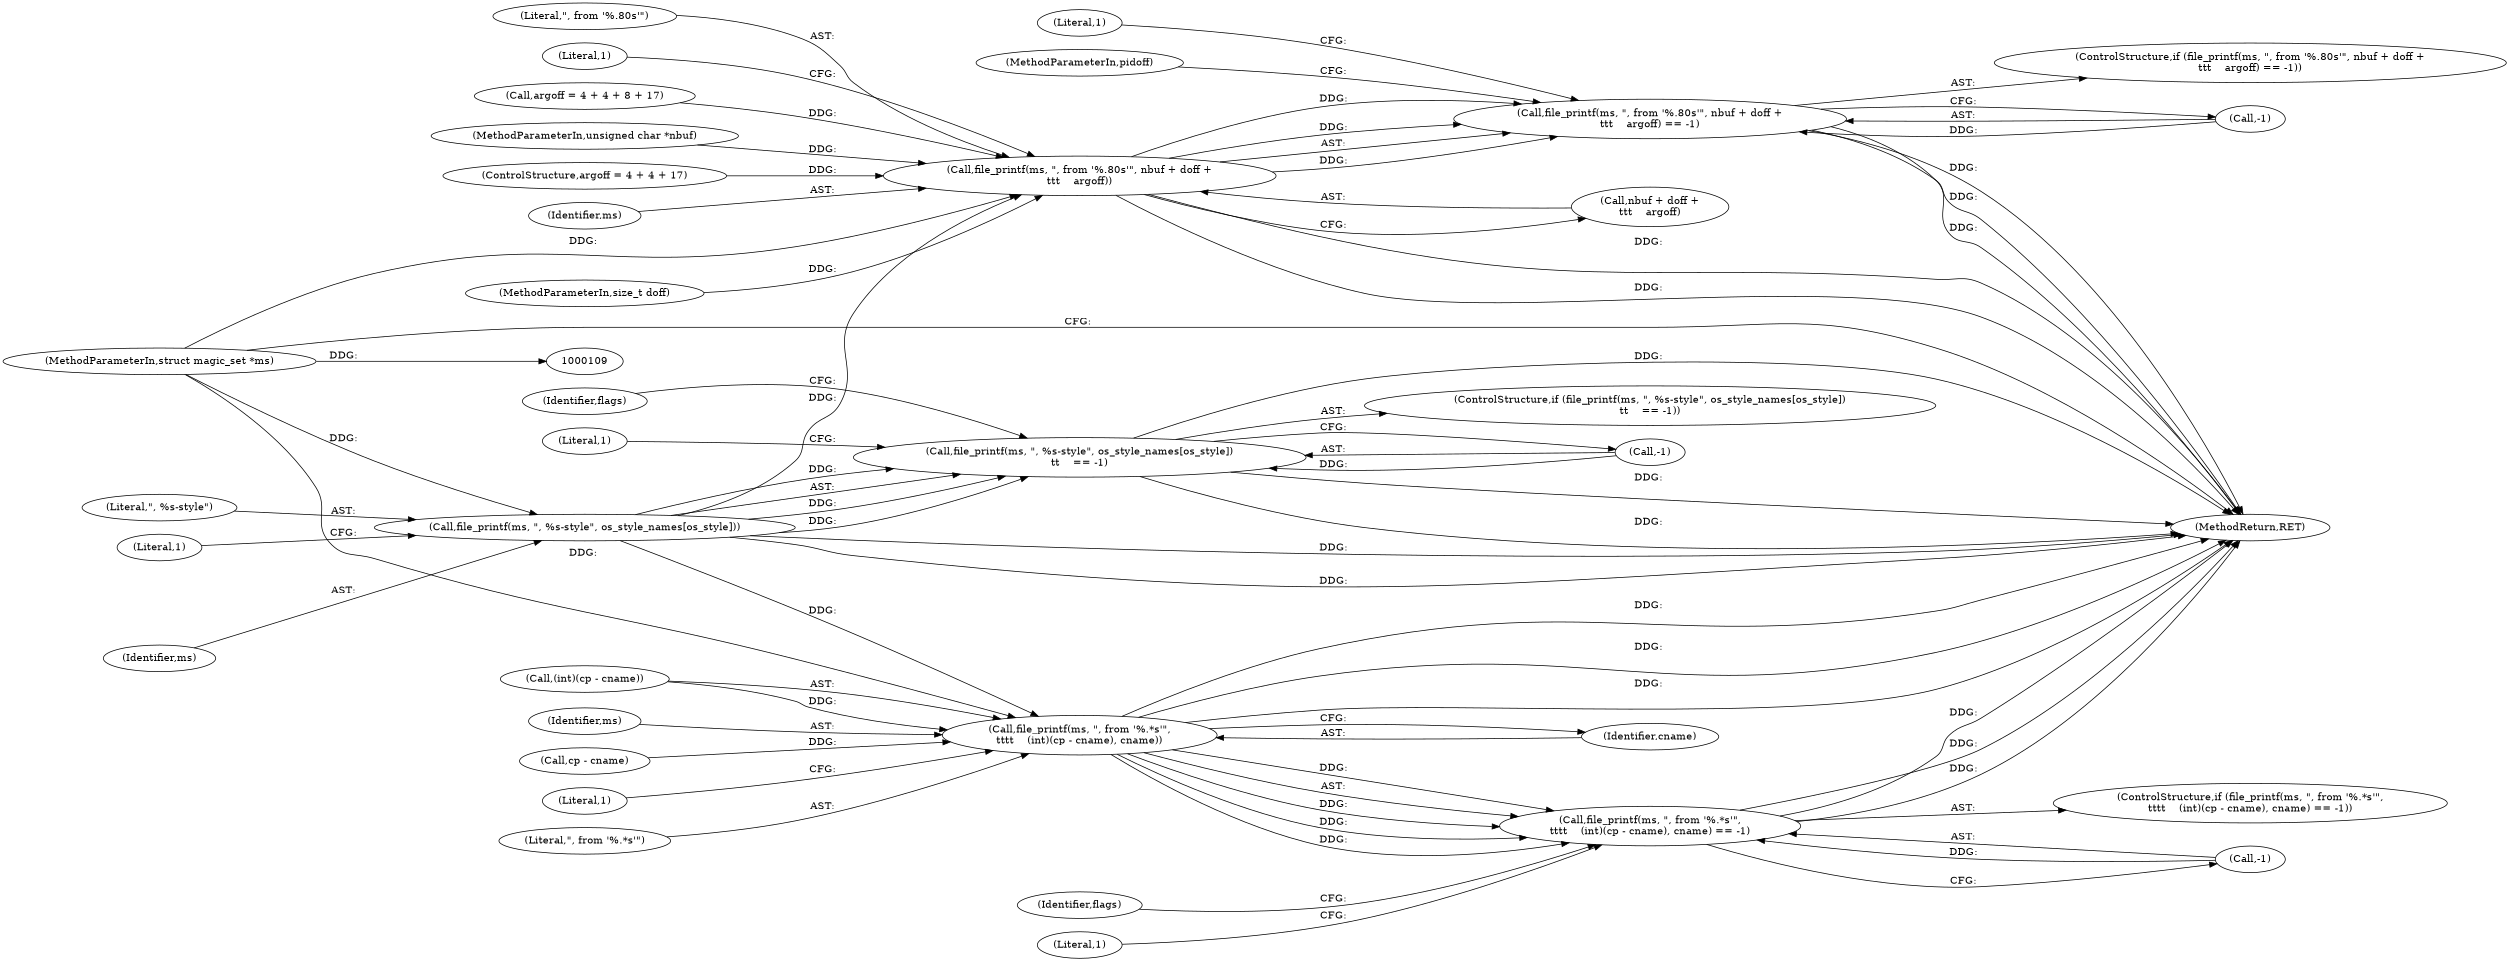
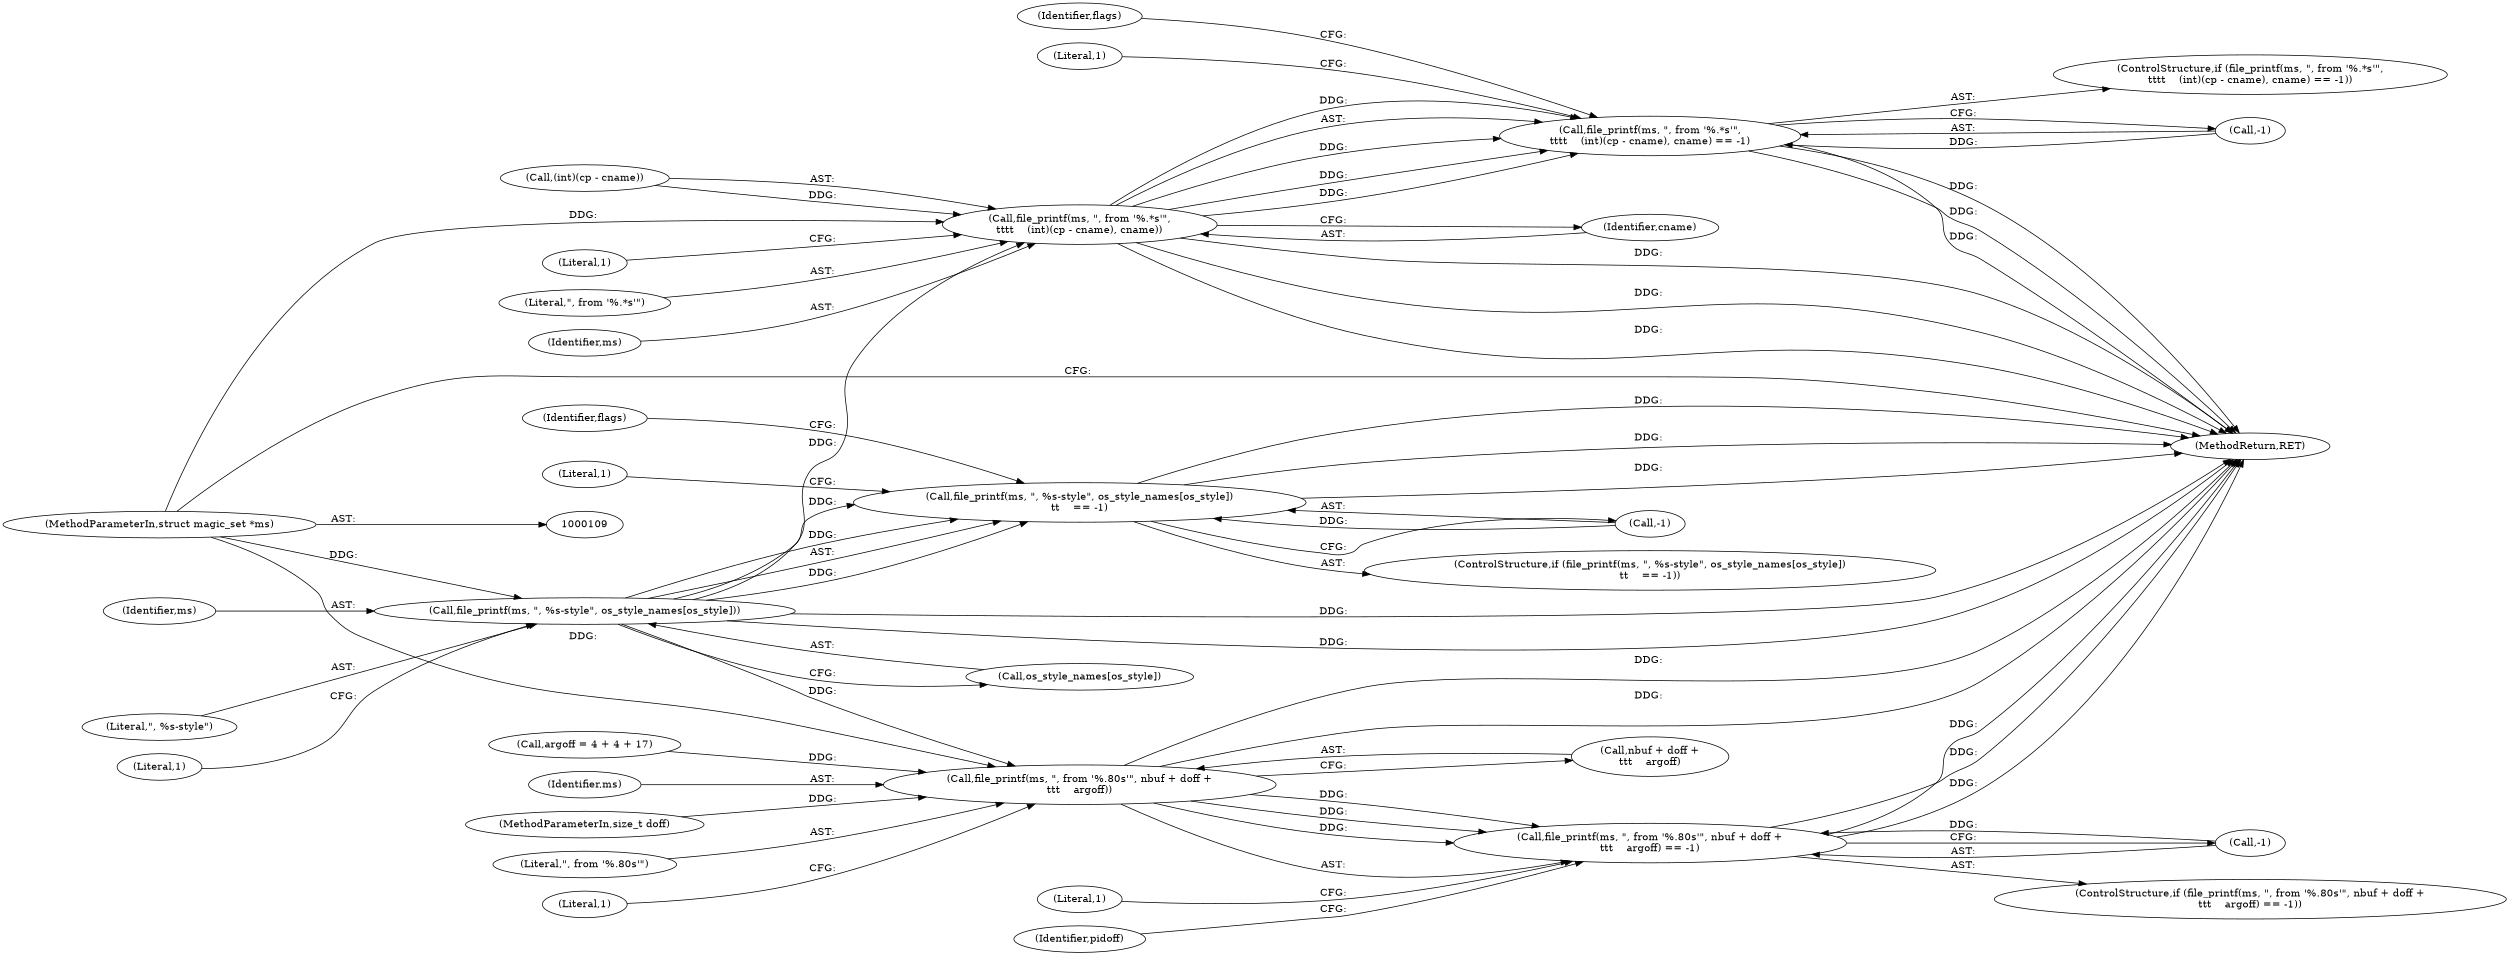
node "(MethodParameterIn,pidoff)": label "(MethodParameterIn,pidoff)" -> "(Identifier,pidoff)"
node "(Call,argoff = 4 + 4 + 8 + 17)": removed
node "(MethodParameterIn,unsigned char *nbuf)": removed
node "(ControlStructure,argoff = 4 + 4 + 17)": label "(ControlStructure,argoff = 4 + 4 + 17)" -> "(Call,argoff = 4 + 4 + 17)"
edge "(MethodParameterIn,struct magic_set *ms)" -> "1000109": label "DDG: " -> "AST: "
node "(Call,os_style_names[os_style])": added
node "(Call,cp - cname)": removed
